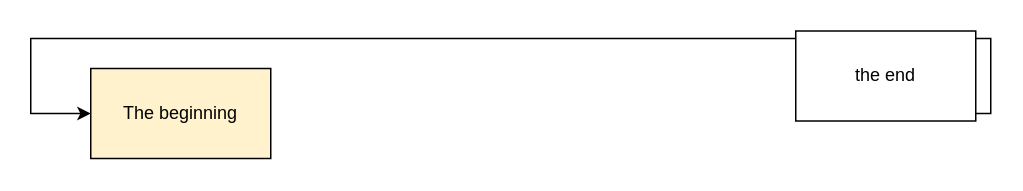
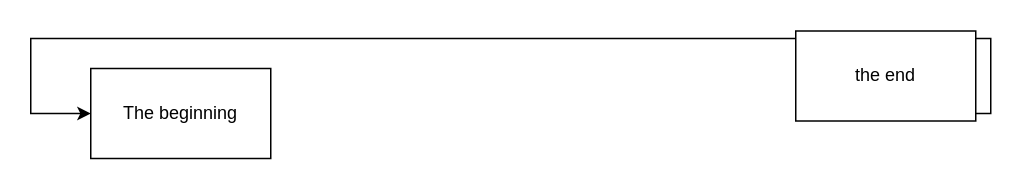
node "The beginning": fillcolor #fff2cc -> #ffffff
